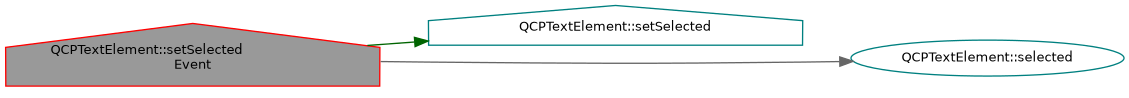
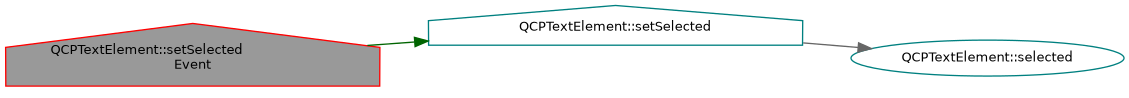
edge "QCPTextElement::setSelected Event" -> "QCPTextElement::selected": now "QCPTextElement::setSelected" -> "QCPTextElement::selected"
